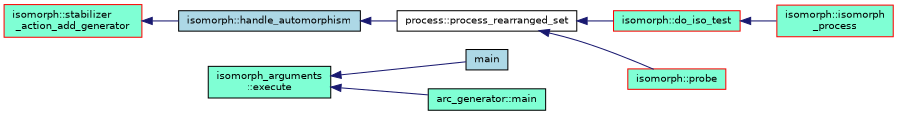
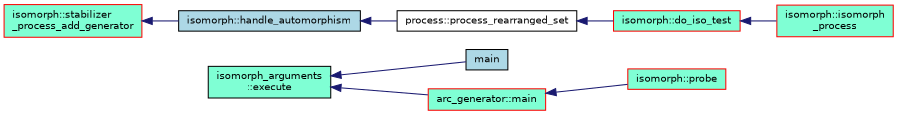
node "isomorph::stabilizer _action_add_generator": label "isomorph::stabilizer _action_add_generator" -> "isomorph::stabilizer _process_add_generator"
edge "isomorph::probe" -> "process::process_rearranged_set": now "isomorph::probe" -> "arc_generator::main"
node "arc_generator::main": color black -> red
